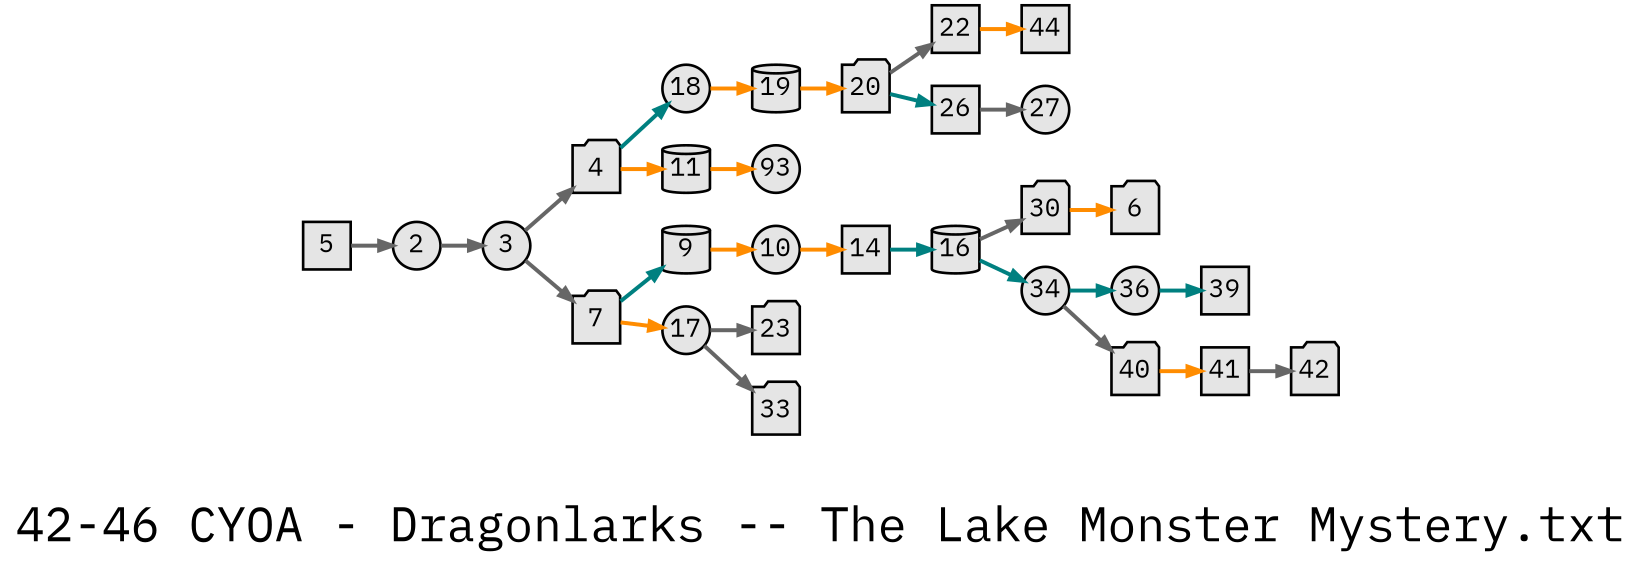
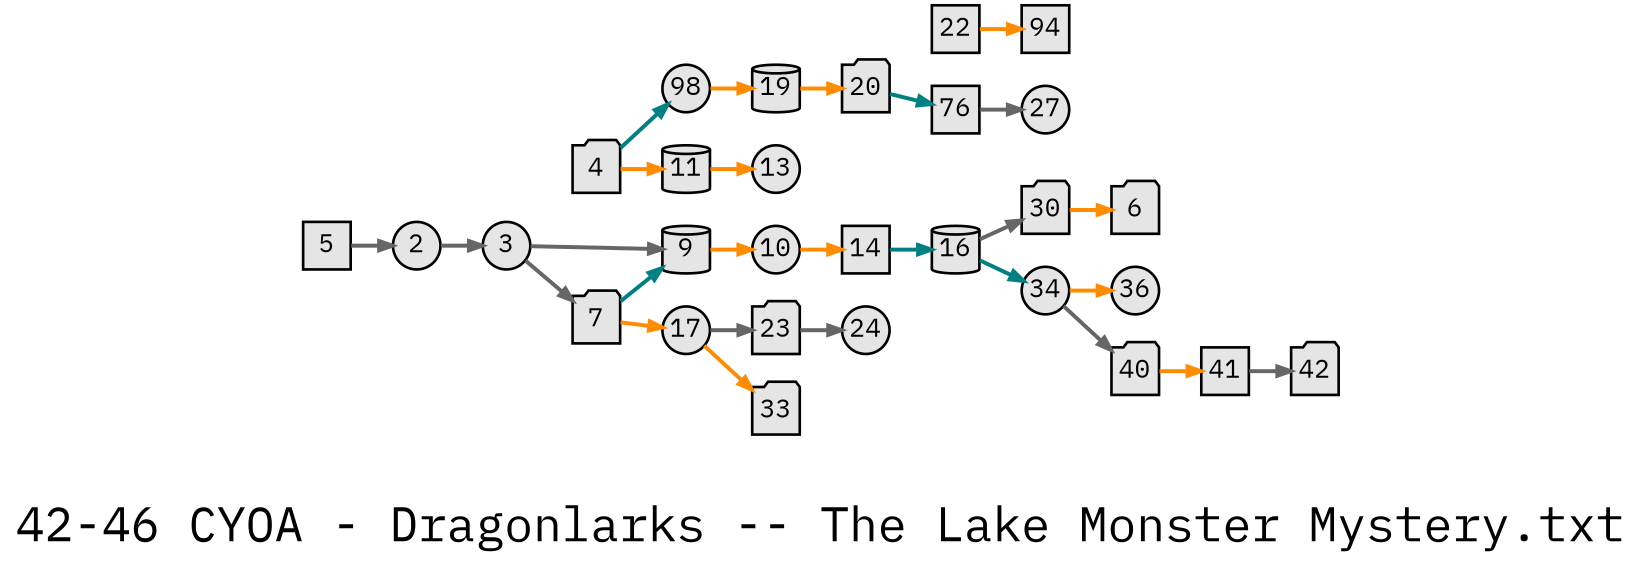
node "44": label "44" -> "94"
edge "20" -> "22": removed
node "18": label "18" -> "98"
node "26": label "26" -> "76"
node "93": label "93" -> "13"
edge "3" -> "4": now "3" -> "9"
edge "34" -> "36": color teal -> darkorange
node "39": removed
node "24": added
edge "17" -> "33": color gray40 -> darkorange
